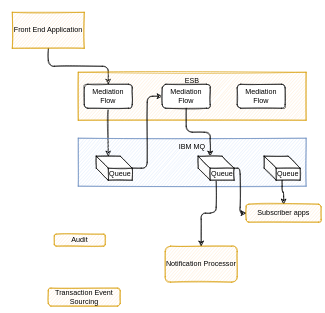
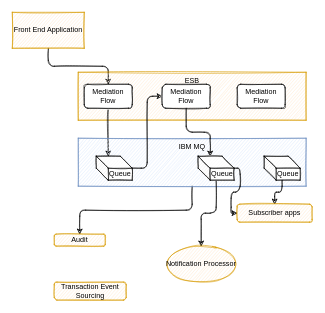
edge "IBM MQ" -> "Audit": added
node "Subscriber apps": moved (284, 213) -> (275, 213)
node "Notification Processor": shape rounded rectangle -> ellipse
node "Transaction Event Sourcing": moved (84, 297) -> (90, 291)
